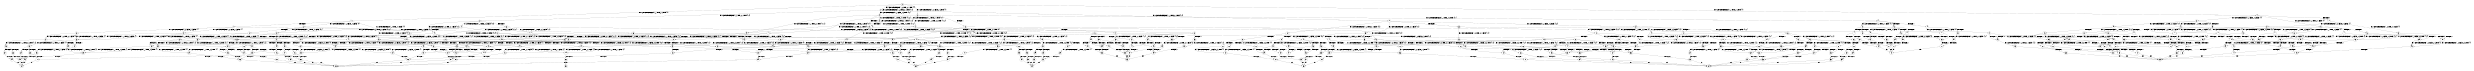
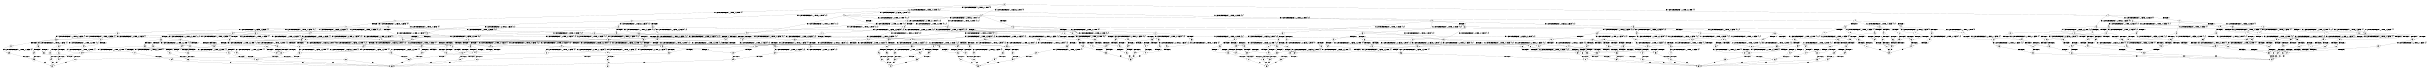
edge "69" -> "140": removed, label "EX !1 !ATOMIC_EXCH_BRANCH (1, +1, TRUE, +0, 3, FALSE) !{1, 2}"
edge "150" -> "240": now "149" -> "240"
